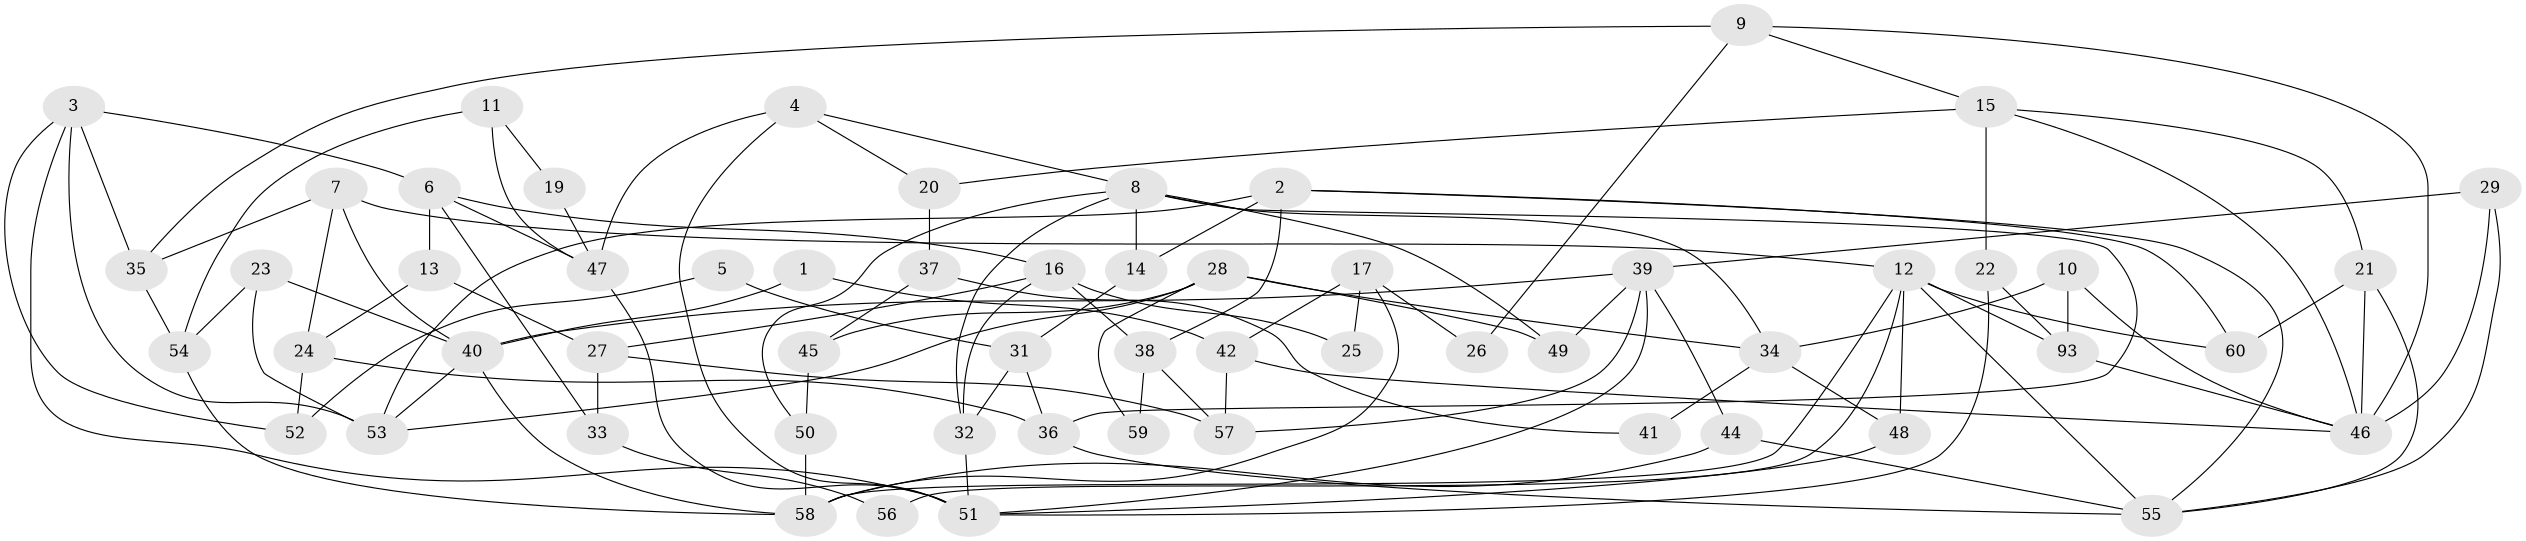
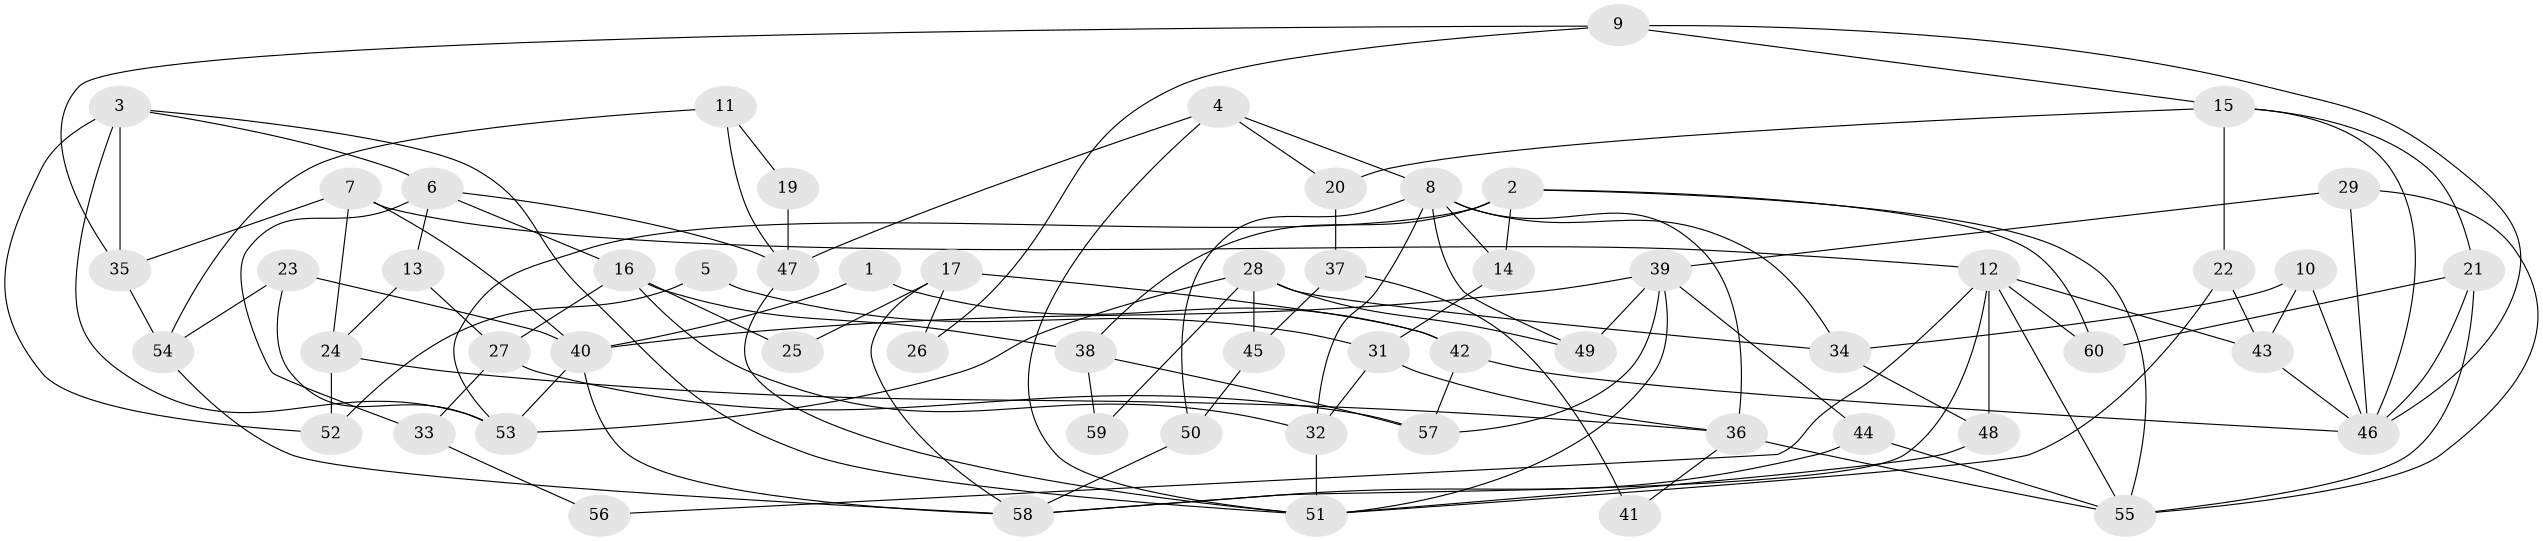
node "93": label "93" -> "43"
edge "34" -- "41": now "36" -- "41"
